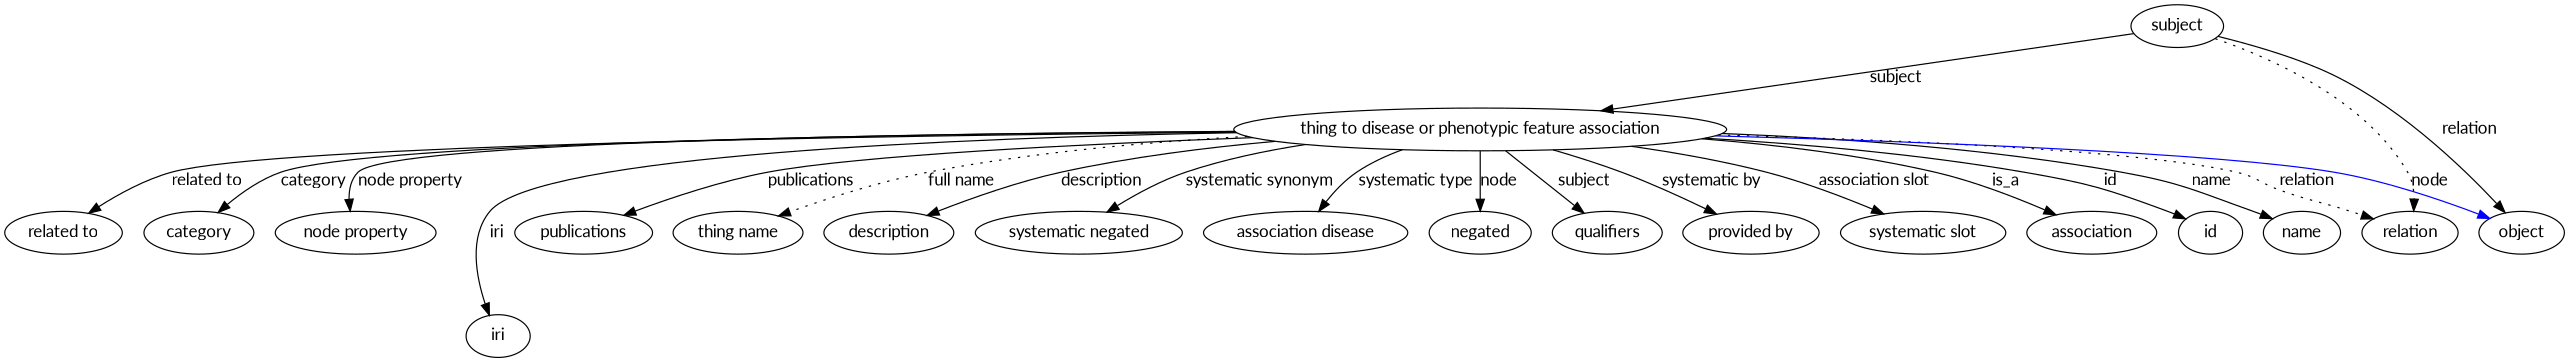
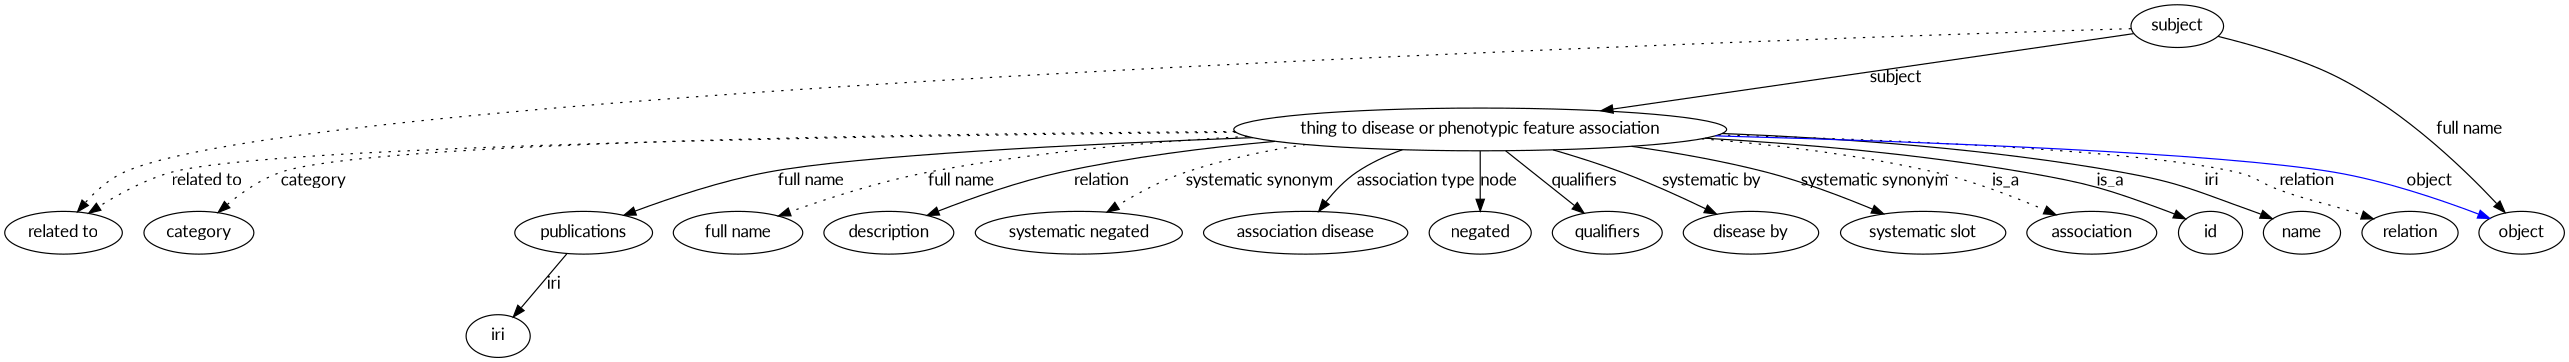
edge "subject" -> "relation": now "subject" -> "related to"
edge "subject" -> "object": label "relation" -> "full name"
edge "thing to disease or phenotypic feature association" -> "category": style solid -> dotted
edge "thing to disease or phenotypic feature association" -> "related to": style solid -> dotted
edge "thing to disease or phenotypic feature association" -> "iri": now "publications" -> "iri"
edge "thing to disease or phenotypic feature association" -> "association": style solid -> dotted
edge "thing to disease or phenotypic feature association" -> "systematic negated": style solid -> dotted
edge "thing to disease or phenotypic feature association" -> "publications": label "publications" -> "full name"
edge "thing to disease or phenotypic feature association" -> "description": label "description" -> "relation"
edge "thing to disease or phenotypic feature association" -> "association disease": label "systematic type" -> "association type"
edge "thing to disease or phenotypic feature association" -> "qualifiers": label "subject" -> "qualifiers"
edge "thing to disease or phenotypic feature association" -> "systematic slot": label "association slot" -> "systematic synonym"
edge "thing to disease or phenotypic feature association" -> "id": label "id" -> "is_a"
edge "thing to disease or phenotypic feature association" -> "name": label "name" -> "iri"
edge "thing to disease or phenotypic feature association" -> "object": label "node" -> "object"
node "node property": removed
node "thing name": label "thing name" -> "full name"
node "provided by": label "provided by" -> "disease by"
